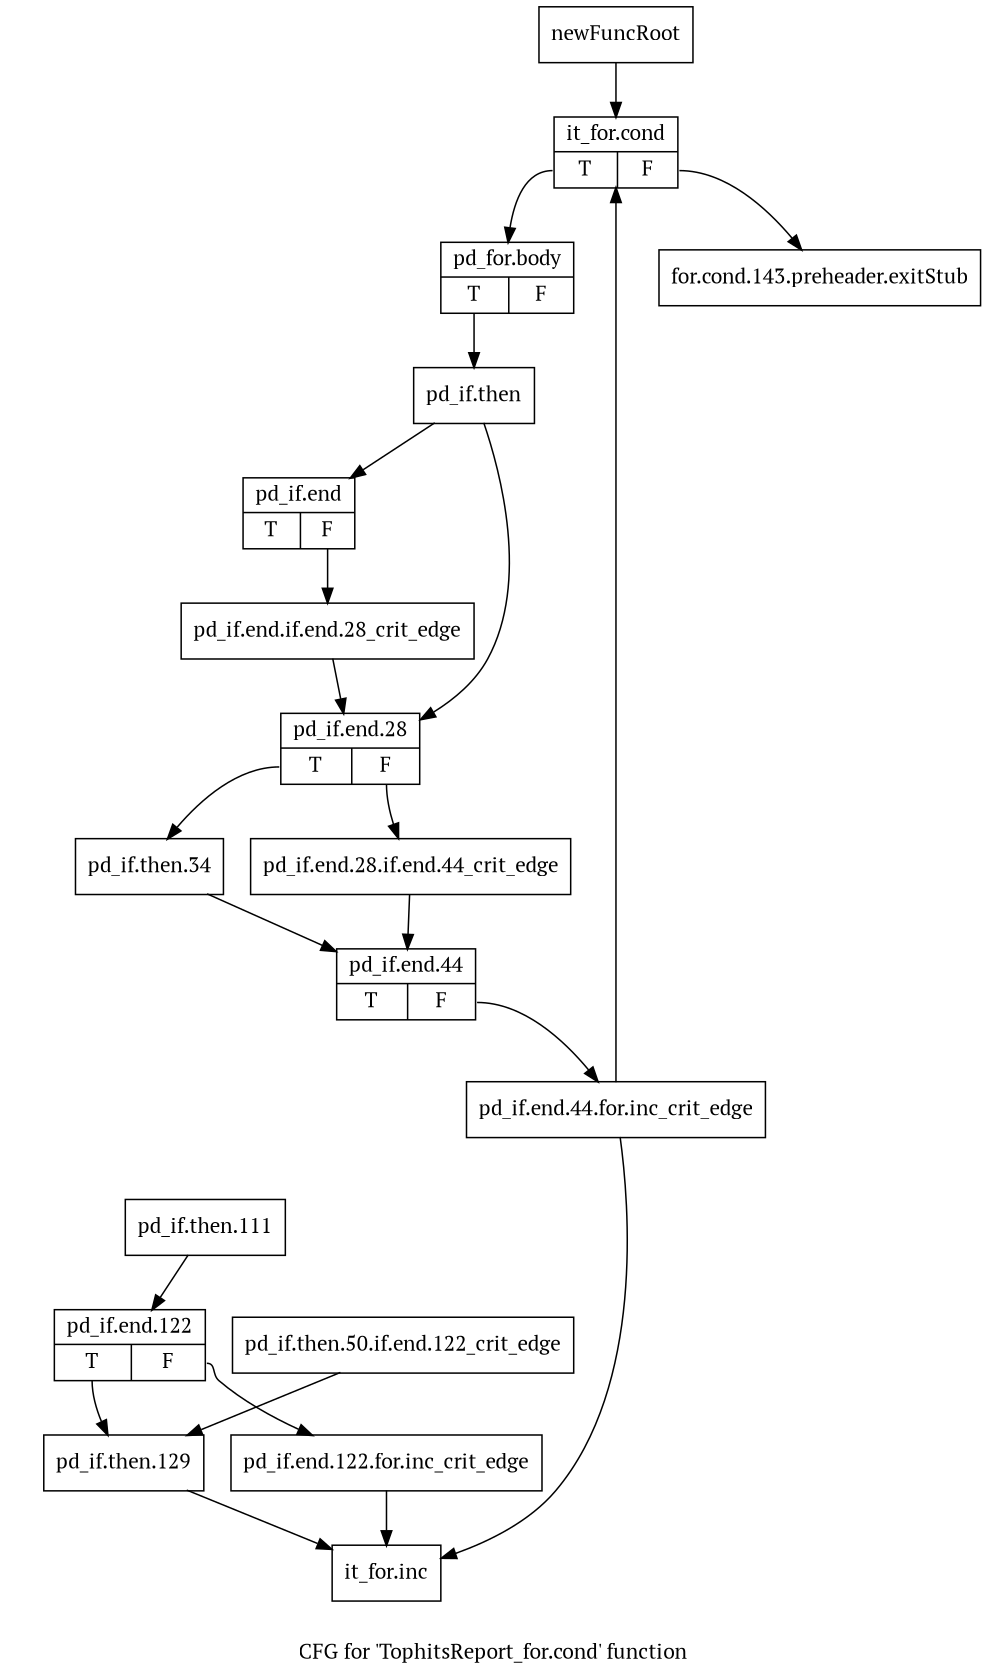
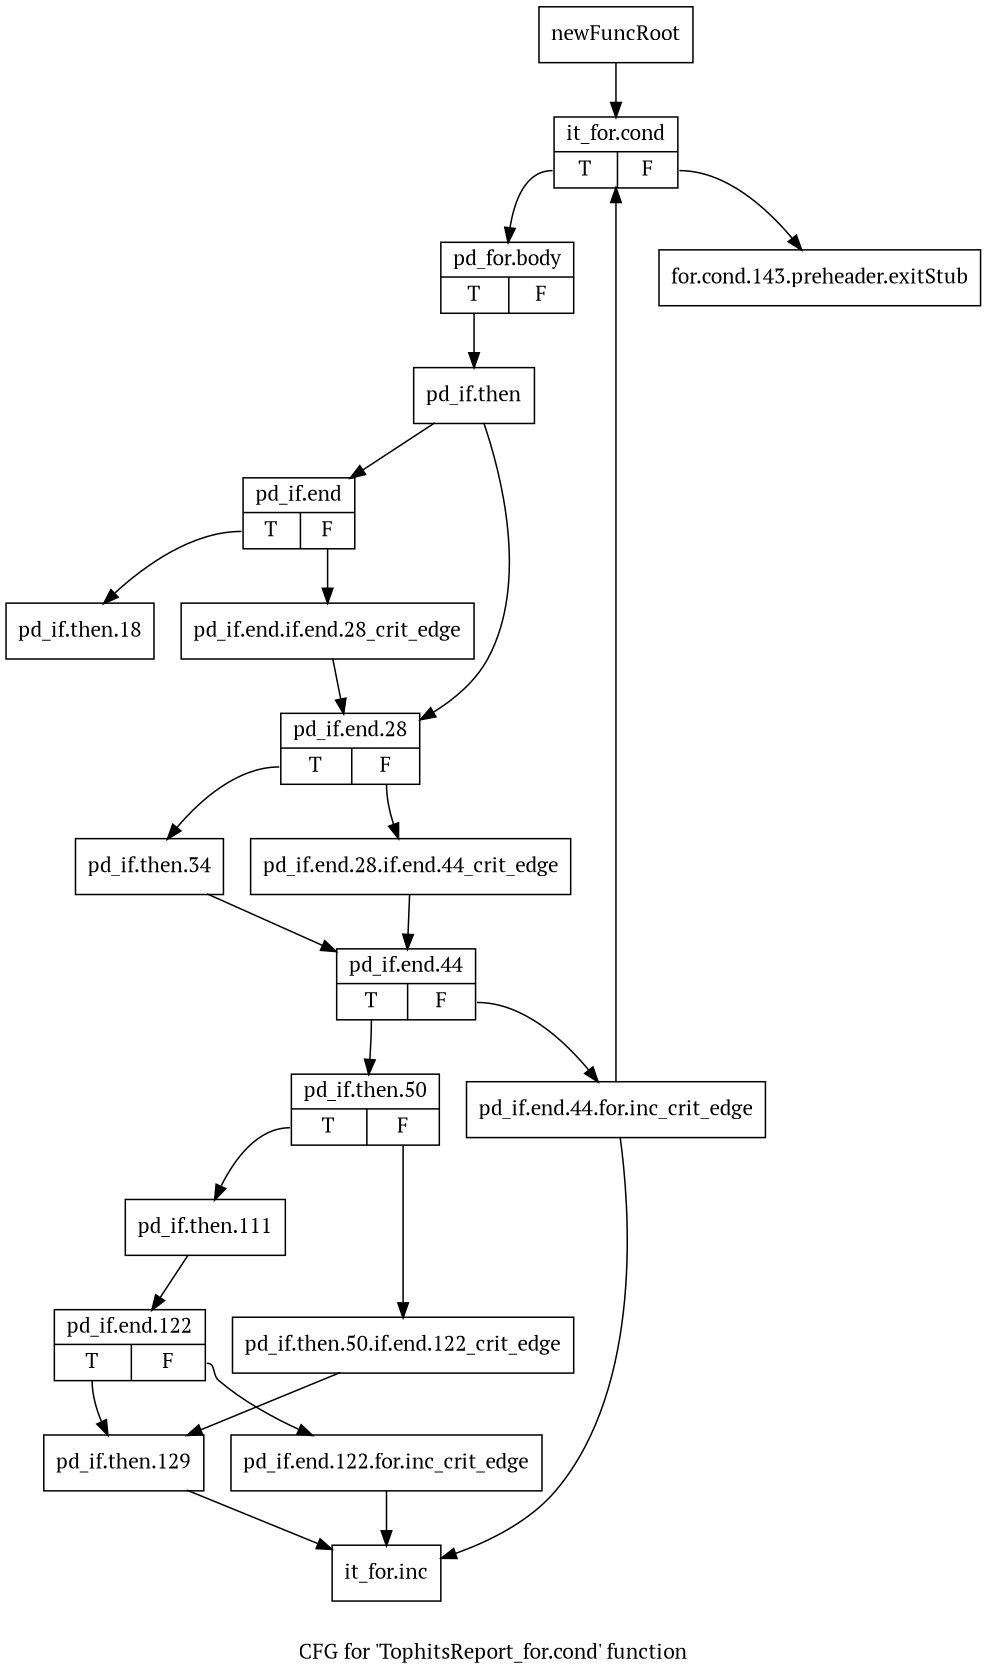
node "pd_if.then.18": added
node "pd_if.then.50": added
